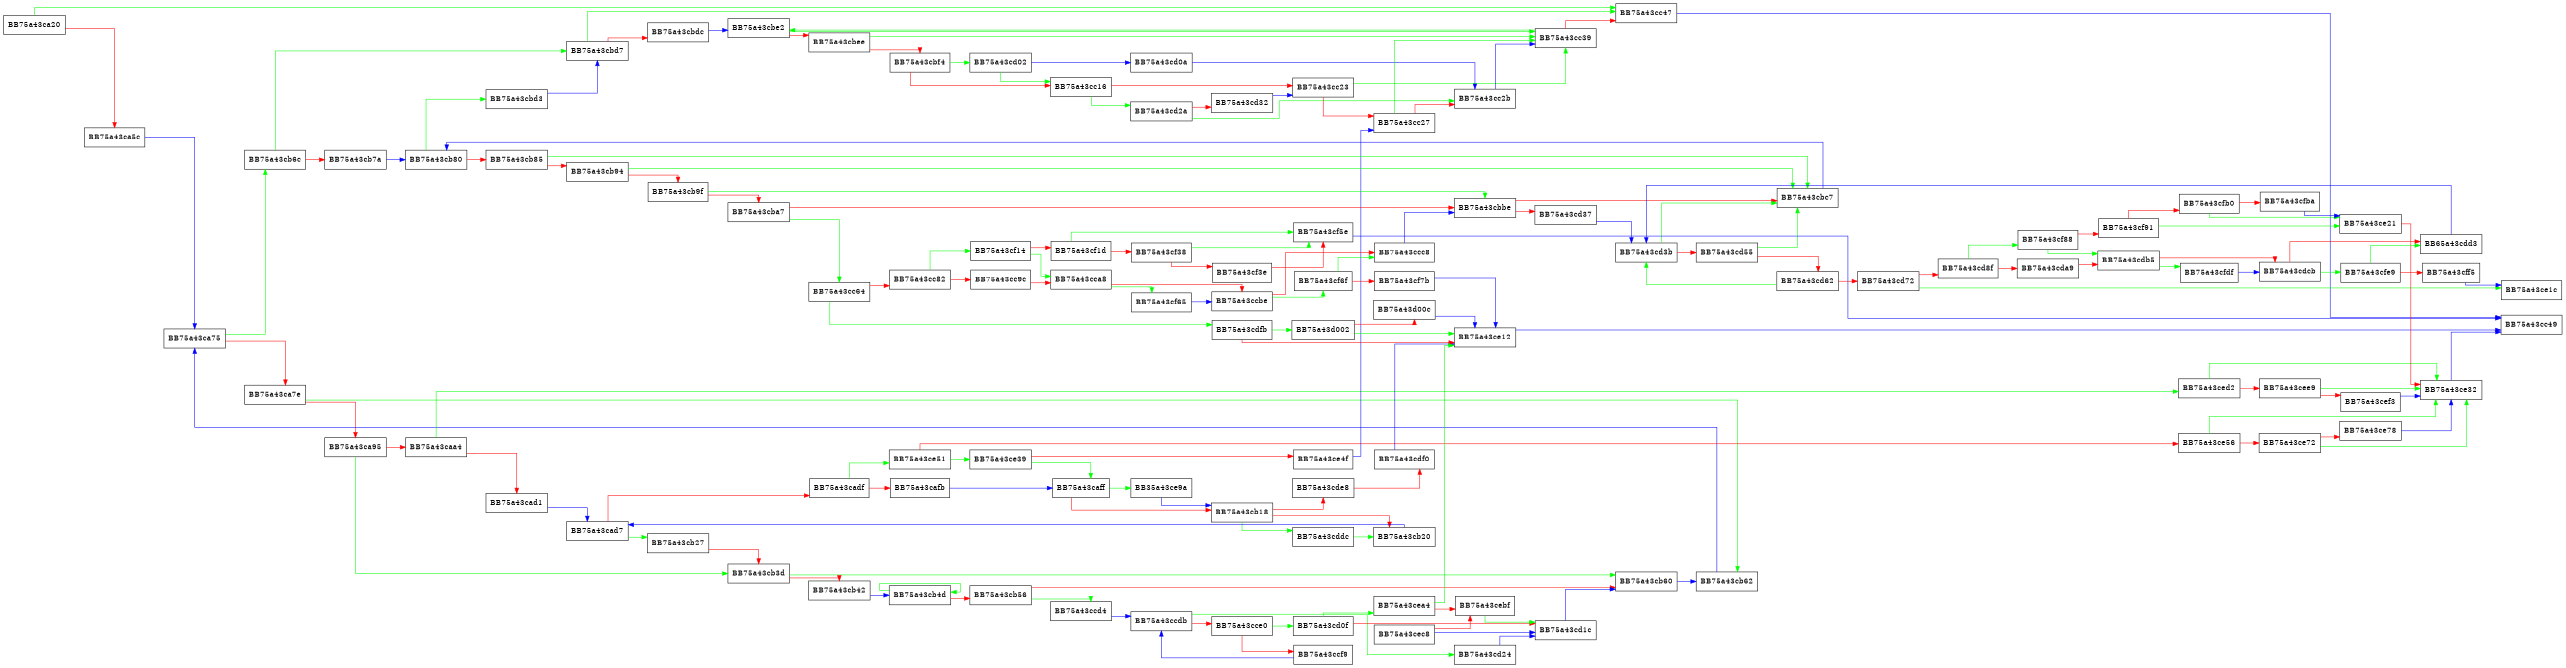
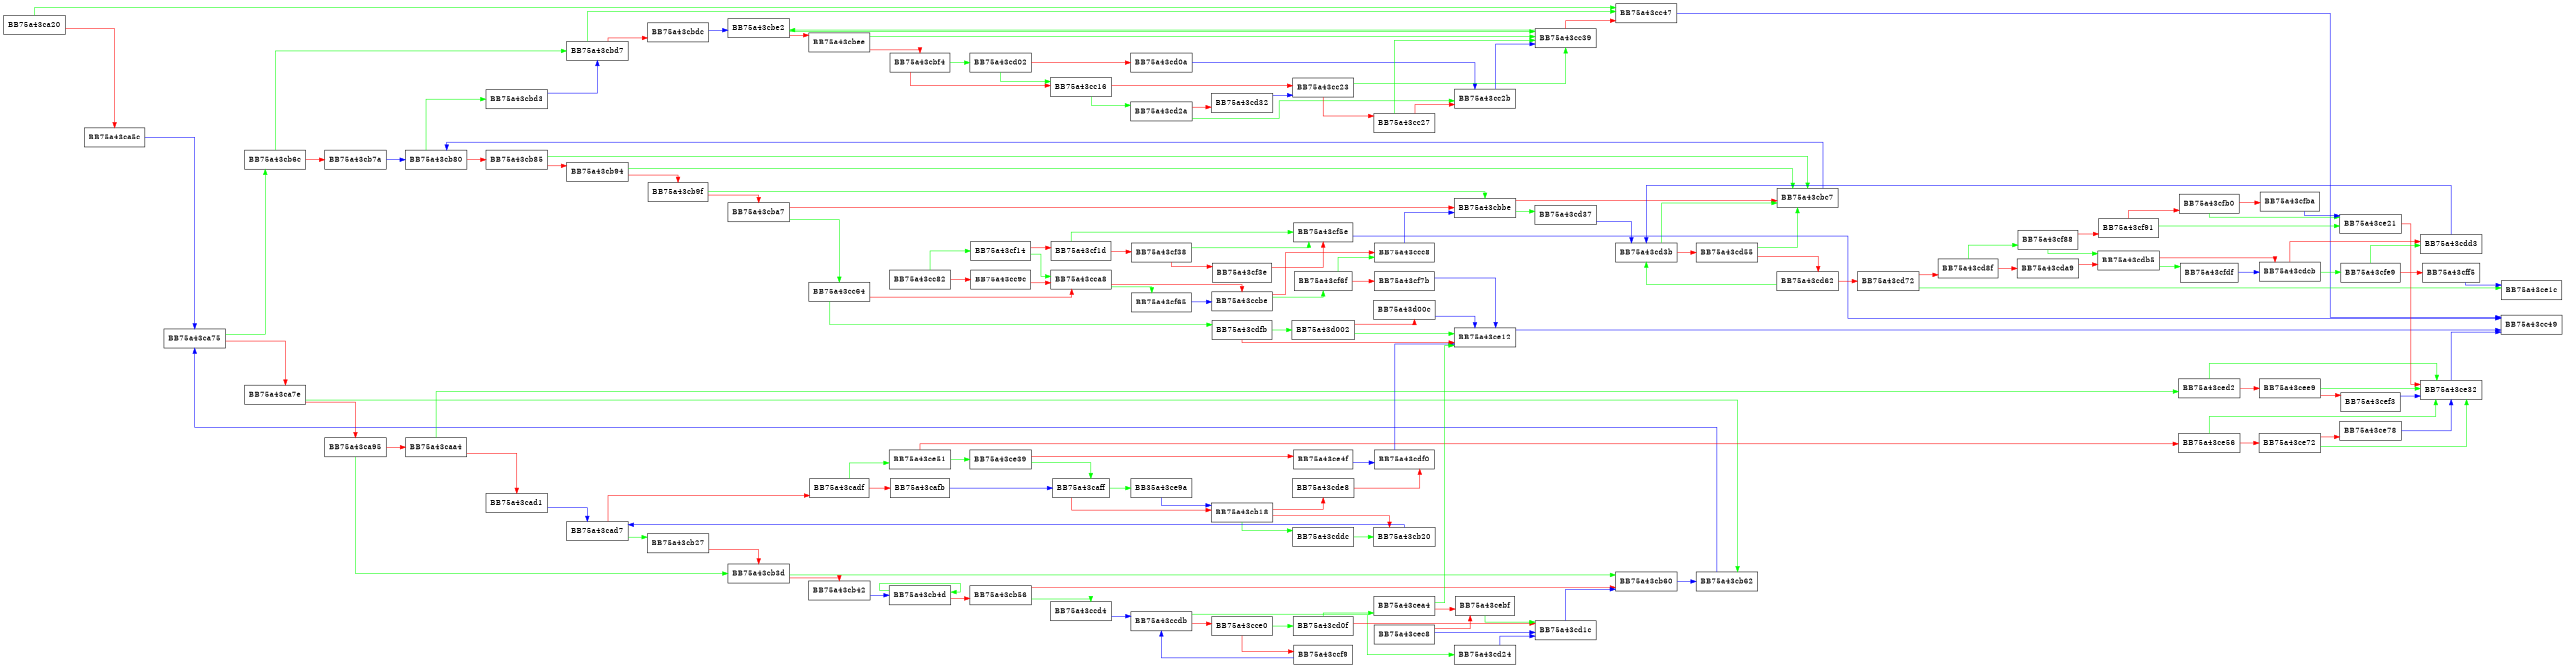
edge "BB75a43cd02" -> "BB75a43cd0a": color blue -> red
edge "BB75a43cbbe" -> "BB75a43cd37": color red -> green
node "BB65a43cdd3": label "BB65a43cdd3" -> "BB75a43cdd3"
edge "BB75a43cc64" -> "BB75a43cc82": now "BB75a43cc64" -> "BB75a43cca8"
edge "BB75a43ce4f" -> "BB75a43cc27": now "BB75a43ce4f" -> "BB75a43cdf0"
